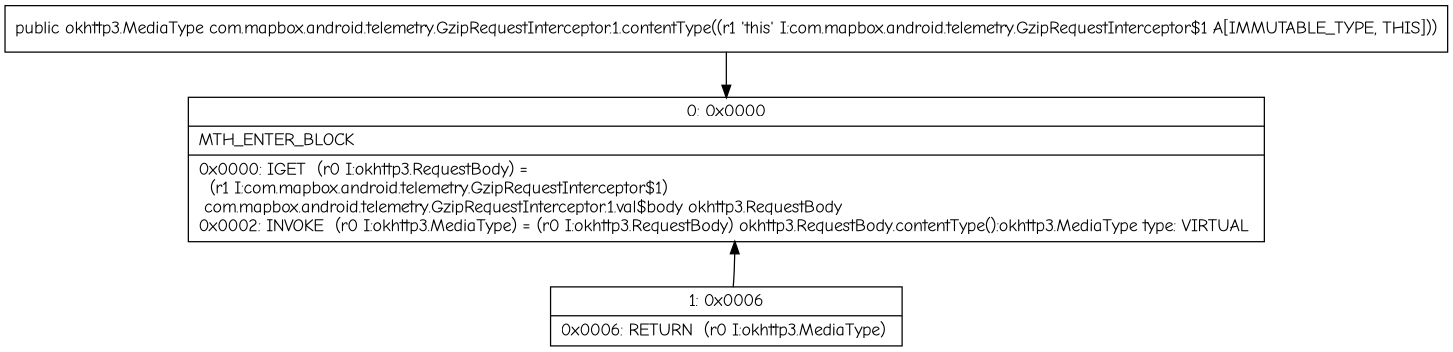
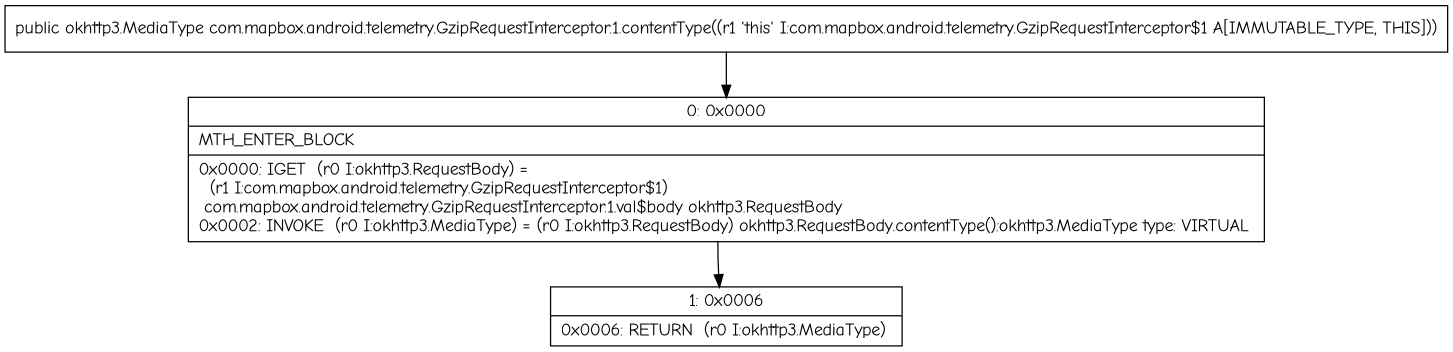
edge "1: 0x0006" -> "0: 0x0000": reversed
